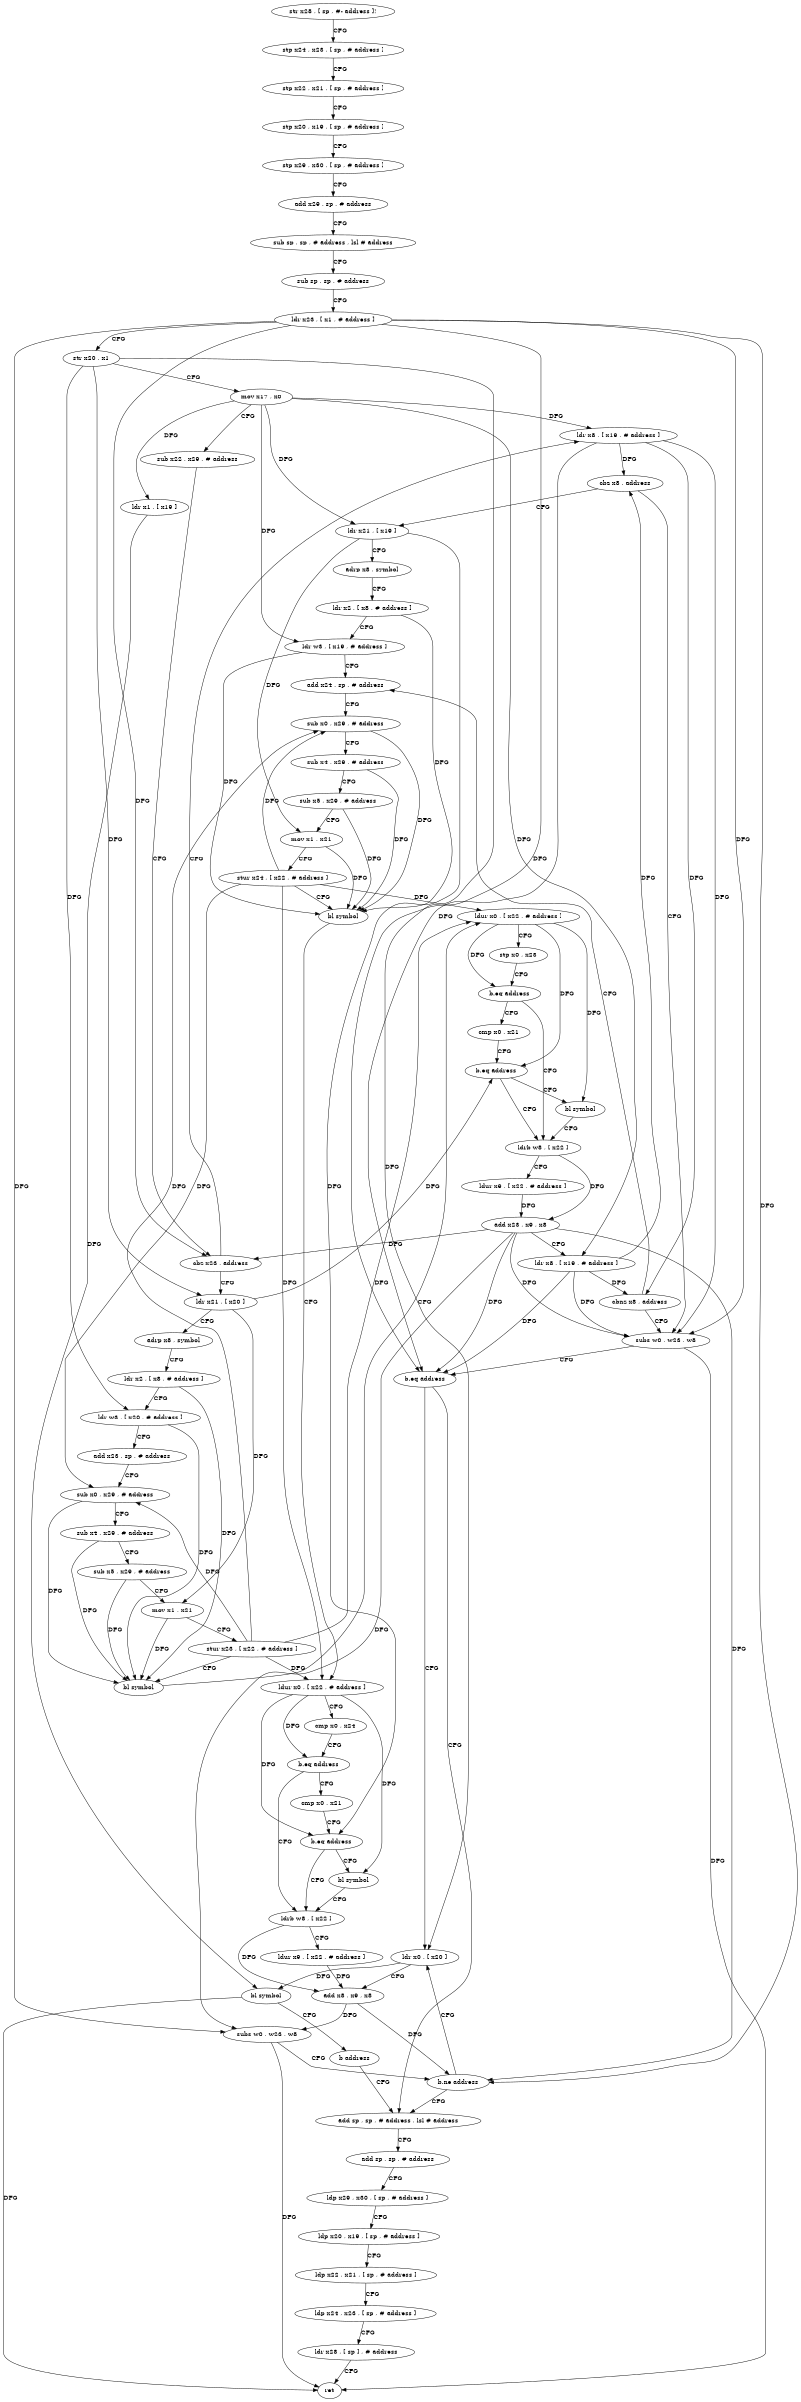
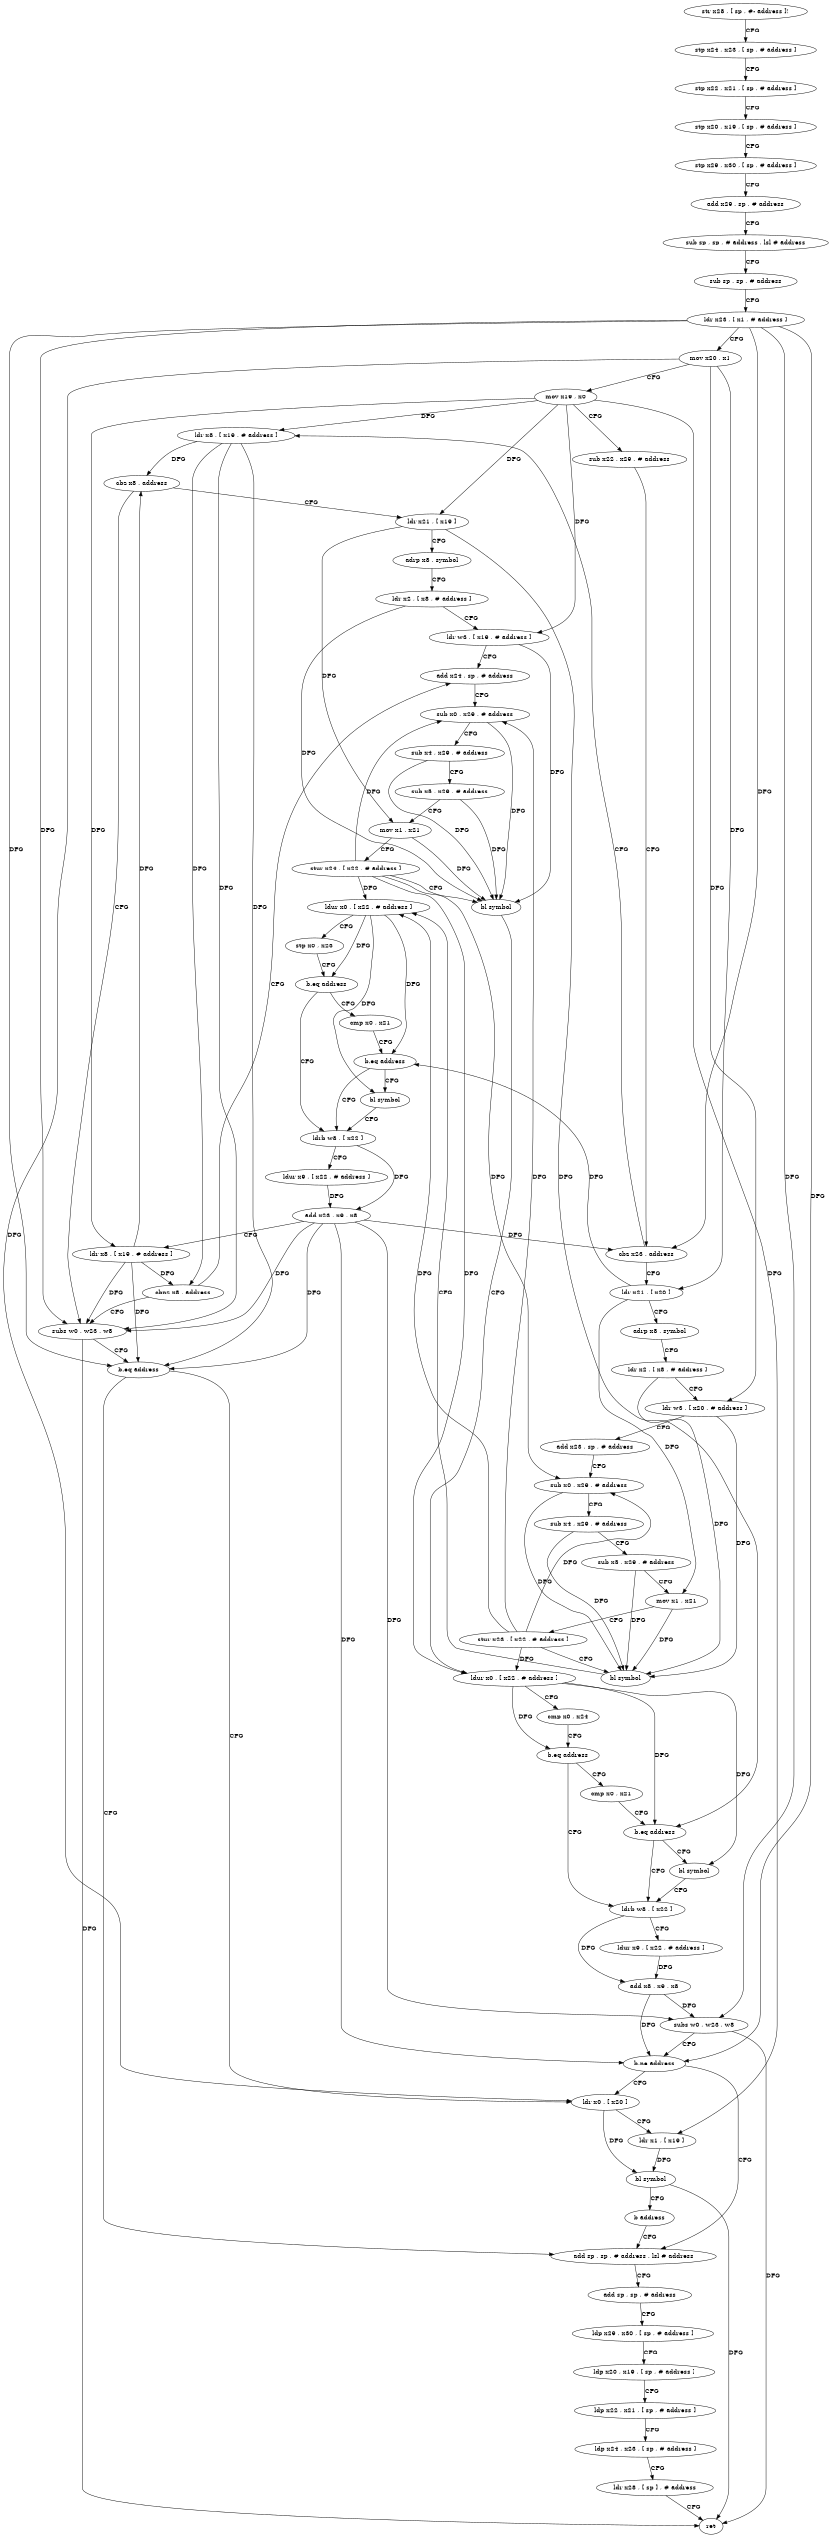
node "str x20 , x1": label "str x20 , x1" -> "mov x20 , x1"
node "mov x17 , x0": label "mov x17 , x0" -> "mov x19 , x0"
edge "ldr x0 , [ x20 ]" -> "add x8 , x9 , x8": now "ldr x0 , [ x20 ]" -> "ldr x1 , [ x19 ]"
